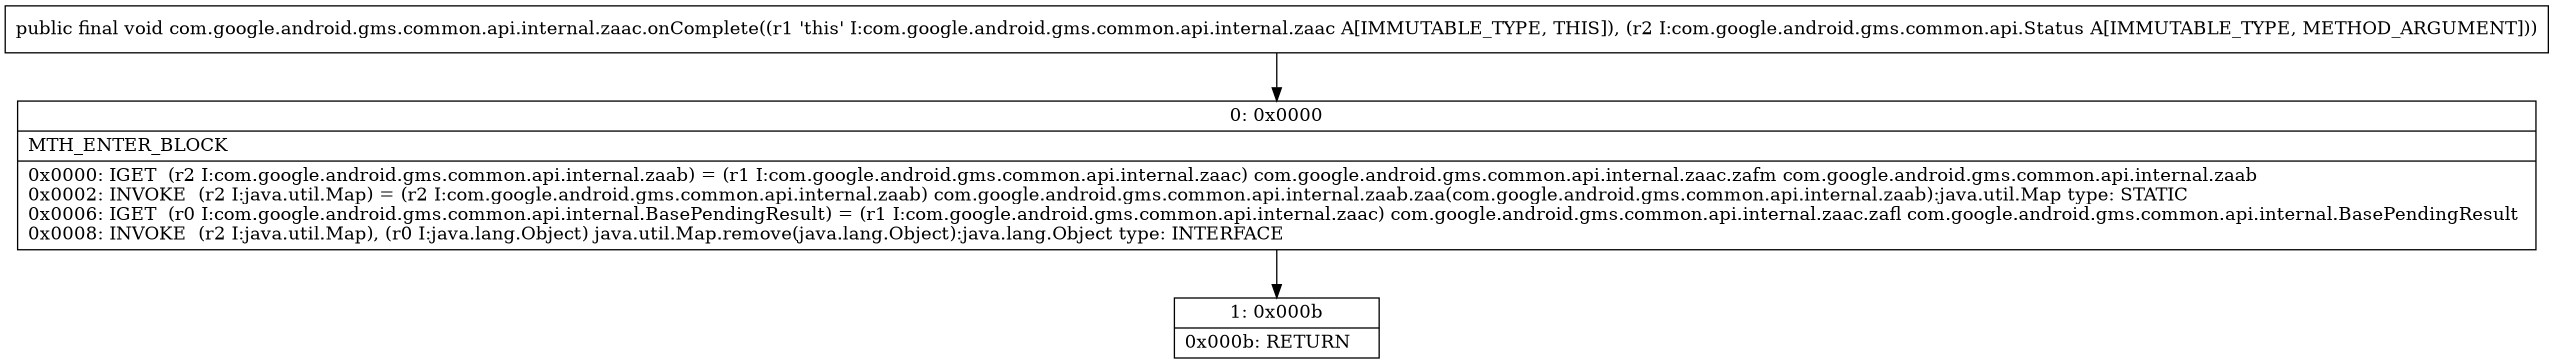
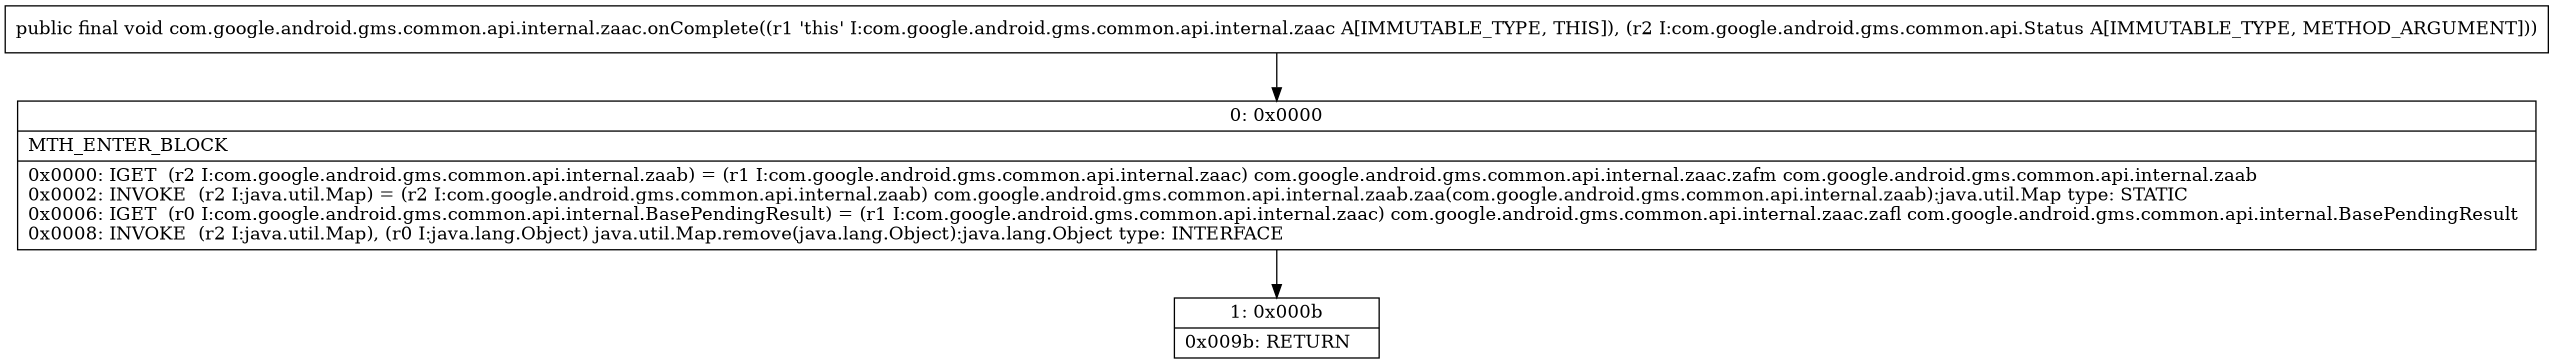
node "1: 0x000b": text "0x000b: RETURN" -> "0x009b: RETURN"
